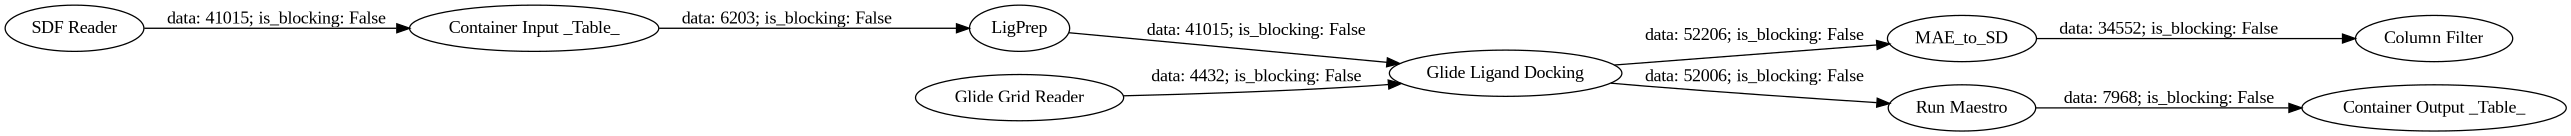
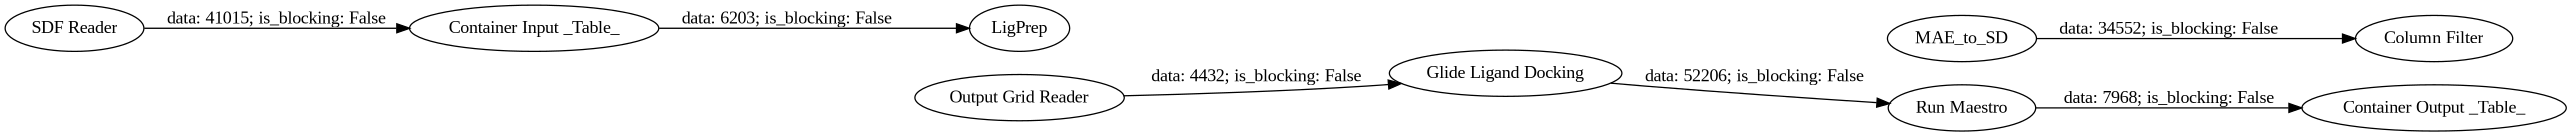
edge "LigPrep" -> "Glide Ligand Docking": removed, label "data: 41015; is_blocking: False"
edge "Glide Ligand Docking" -> "MAE_to_SD": removed, label "data: 52206; is_blocking: False"
edge "Glide Ligand Docking" -> "Run Maestro": label "data: 52006; is_blocking: False" -> "data: 52206; is_blocking: False"
node "Glide Grid Reader": label "Glide Grid Reader" -> "Output Grid Reader"
